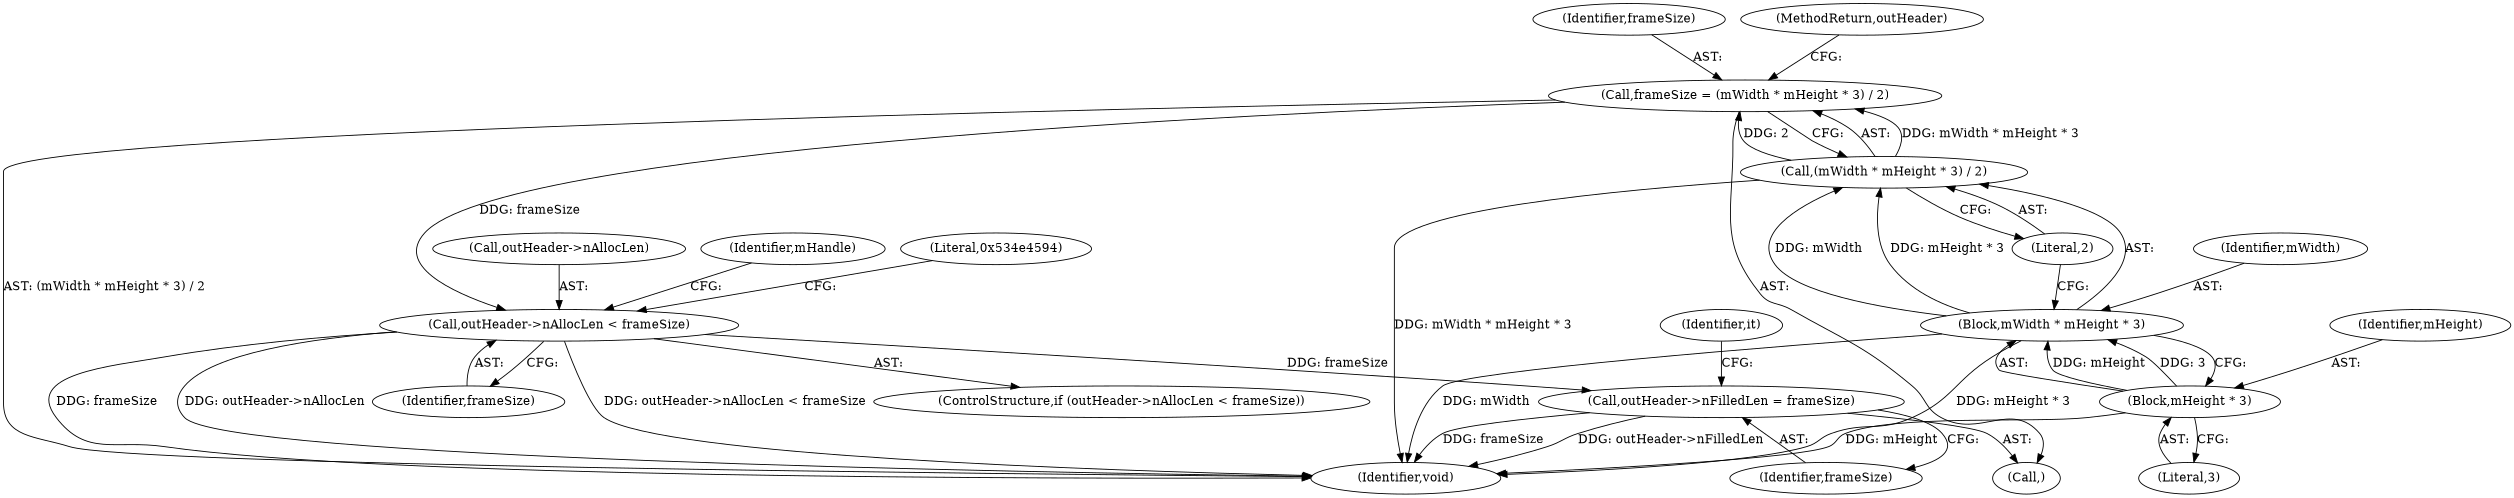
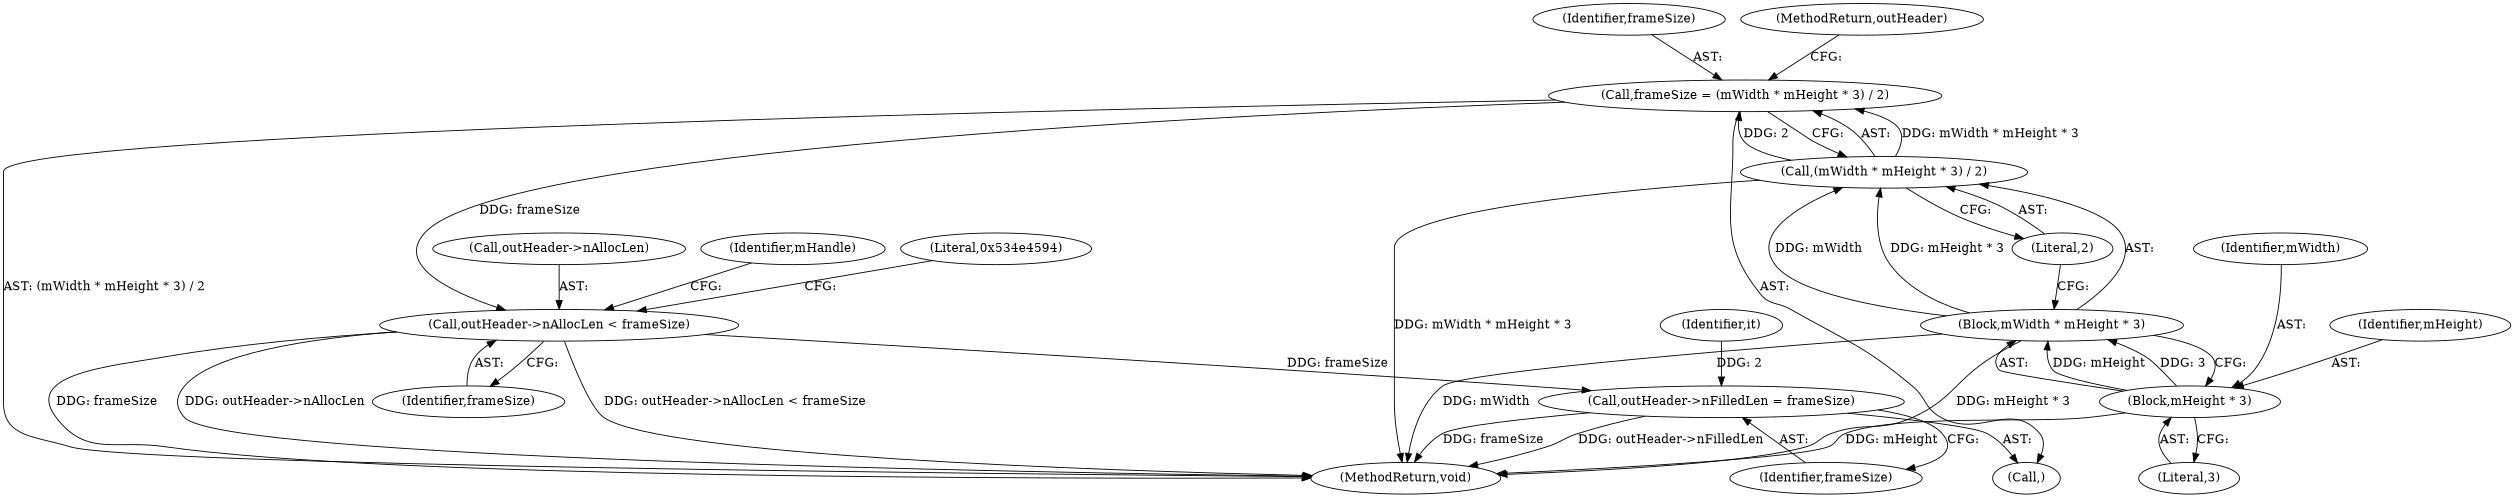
edge "(Identifier,mWidth)" -> "(Block,mWidth * mHeight * 3)": now "(Identifier,mWidth)" -> "(Block,mHeight * 3)"
edge "(Identifier,it)" -> "(Call,outHeader->nFilledLen = frameSize)": label "CFG: " -> "DDG: 2"
node "(ControlStructure,if (outHeader->nAllocLen < frameSize))": removed
node "(Identifier,void)": label "(Identifier,void)" -> "(MethodReturn,void)"
